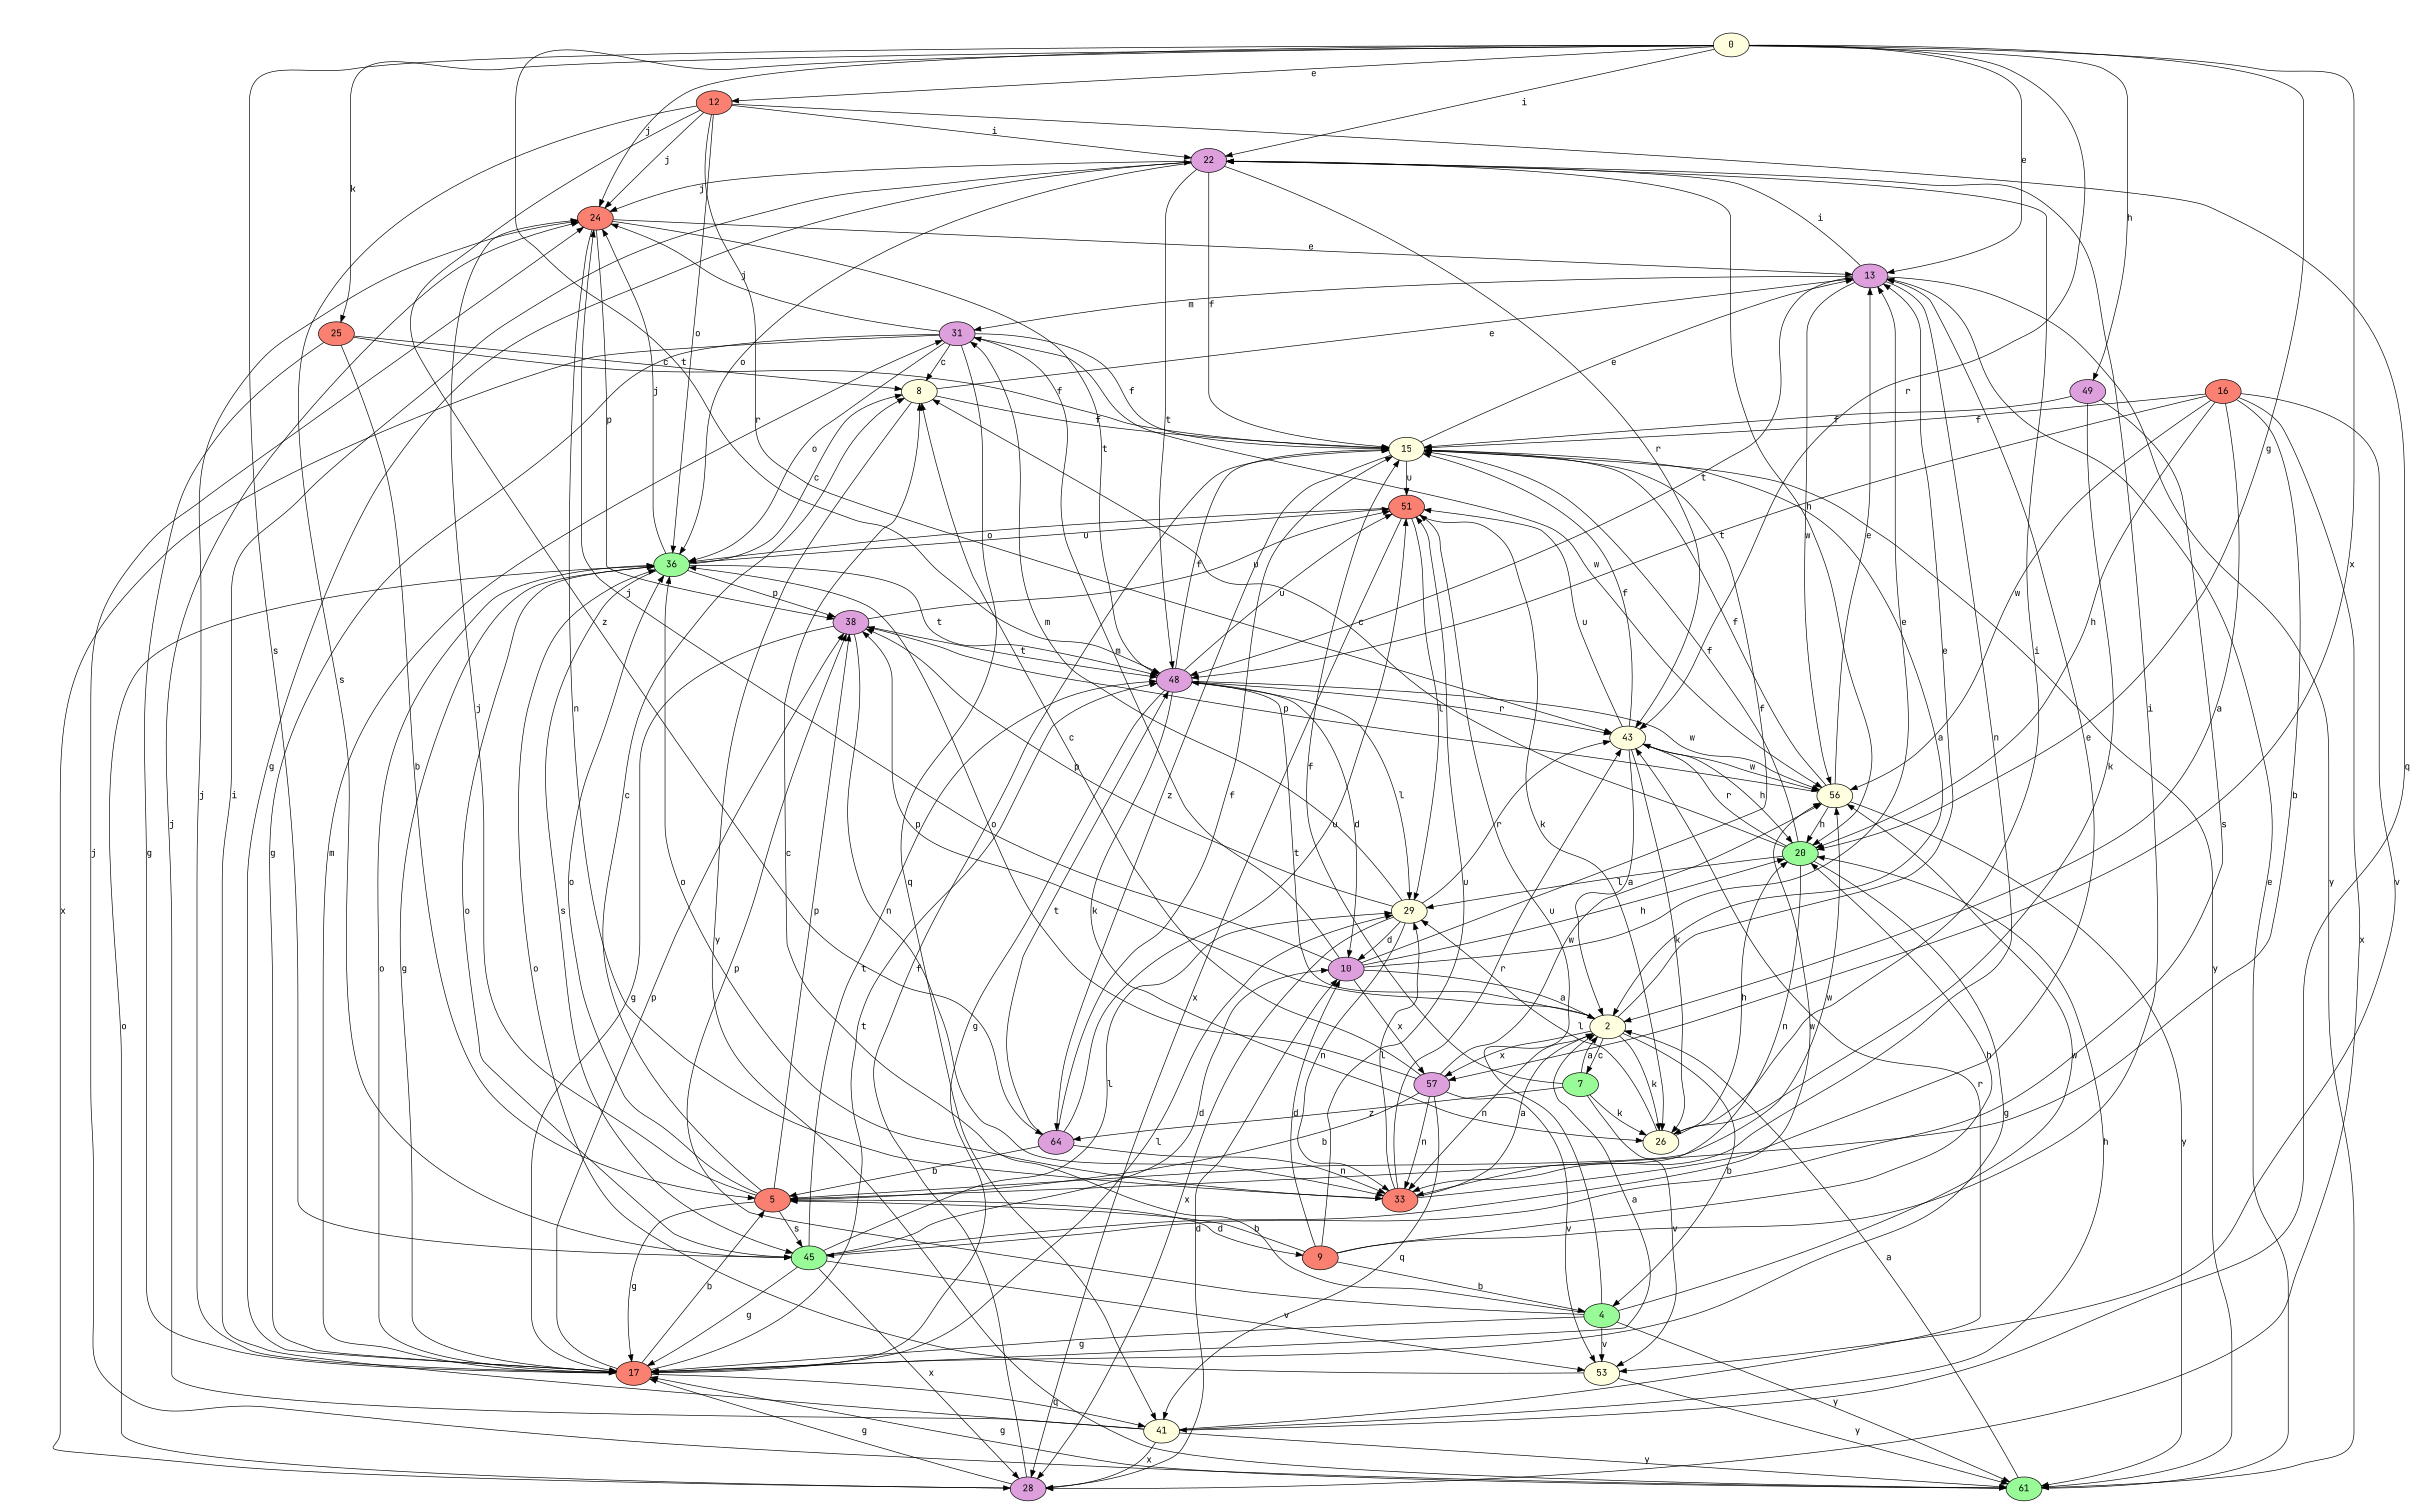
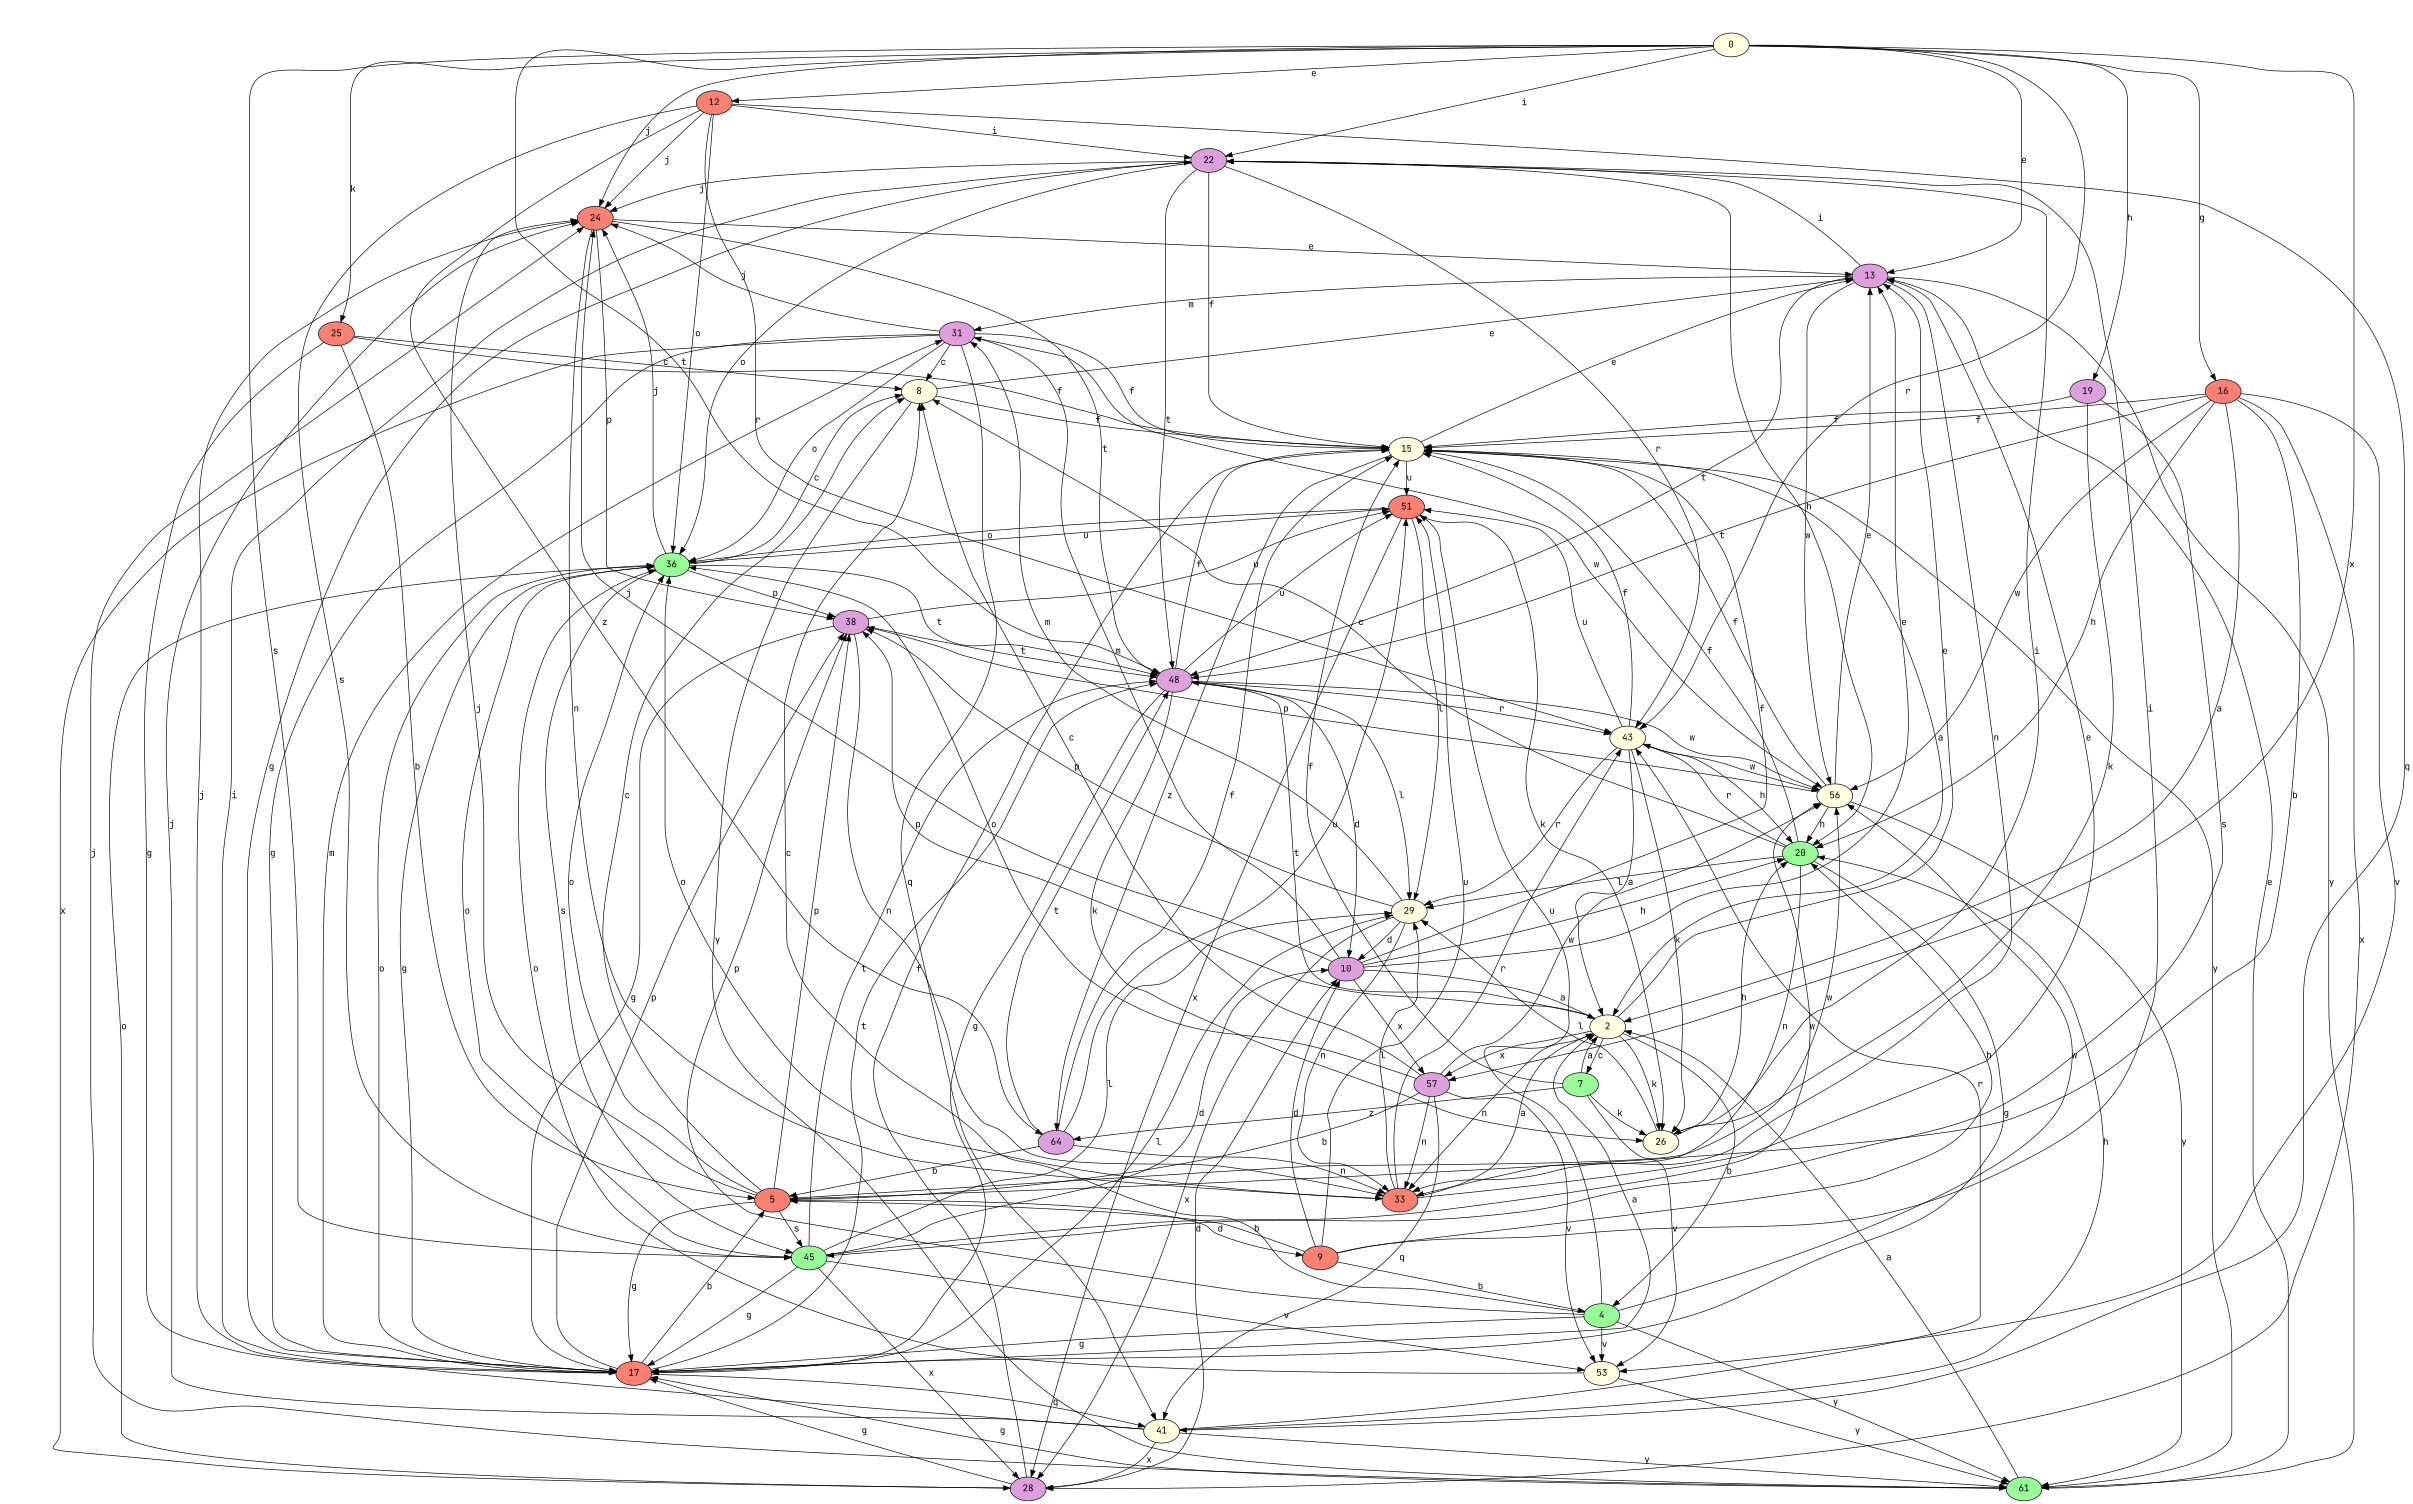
edge "0" -> "20": now "0" -> "16"
node "49": label "49" -> "19"
edge "29" -> "43": reversed
